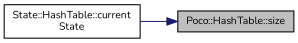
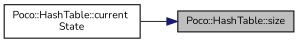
node "State::HashTable::current State": label "State::HashTable::current State" -> "Poco::HashTable::current State"
